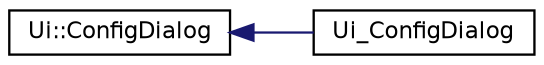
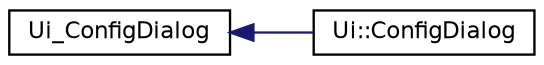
edge "Ui_ConfigDialog" -> "Ui::ConfigDialog": reversed
